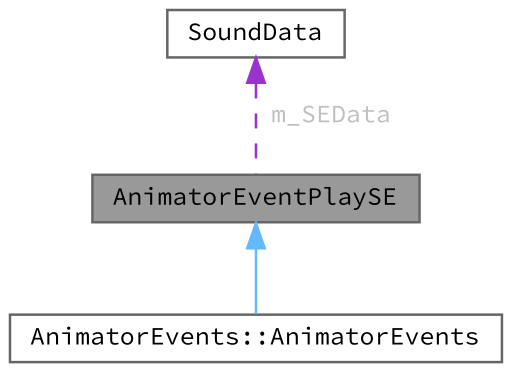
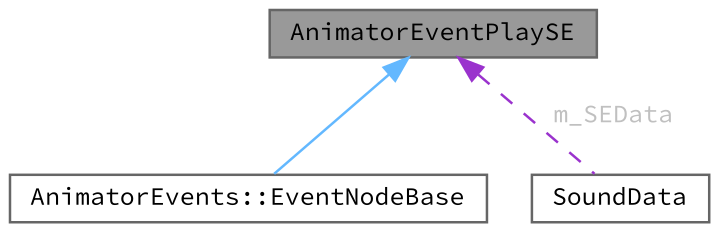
edge "AnimatorEventPlaySE" -> "SoundData": reversed
node "AnimatorEvents::AnimatorEvents": label "AnimatorEvents::AnimatorEvents" -> "AnimatorEvents::EventNodeBase"
